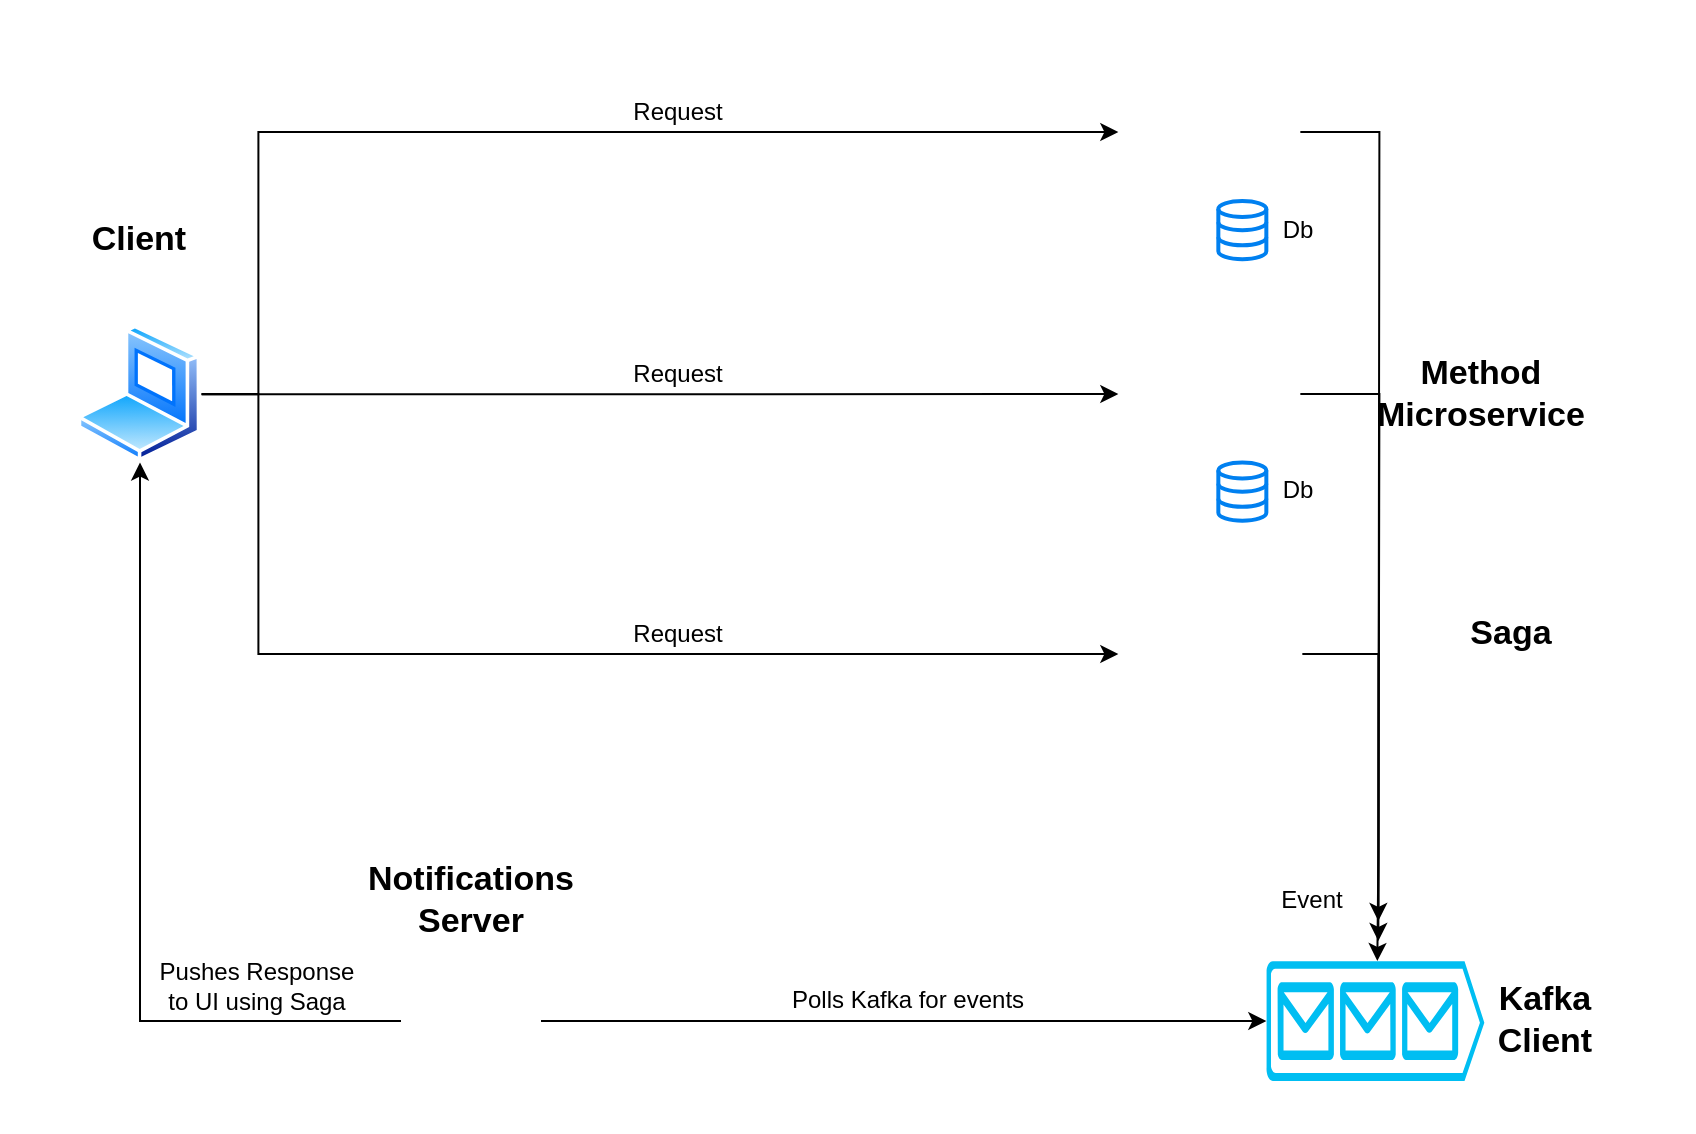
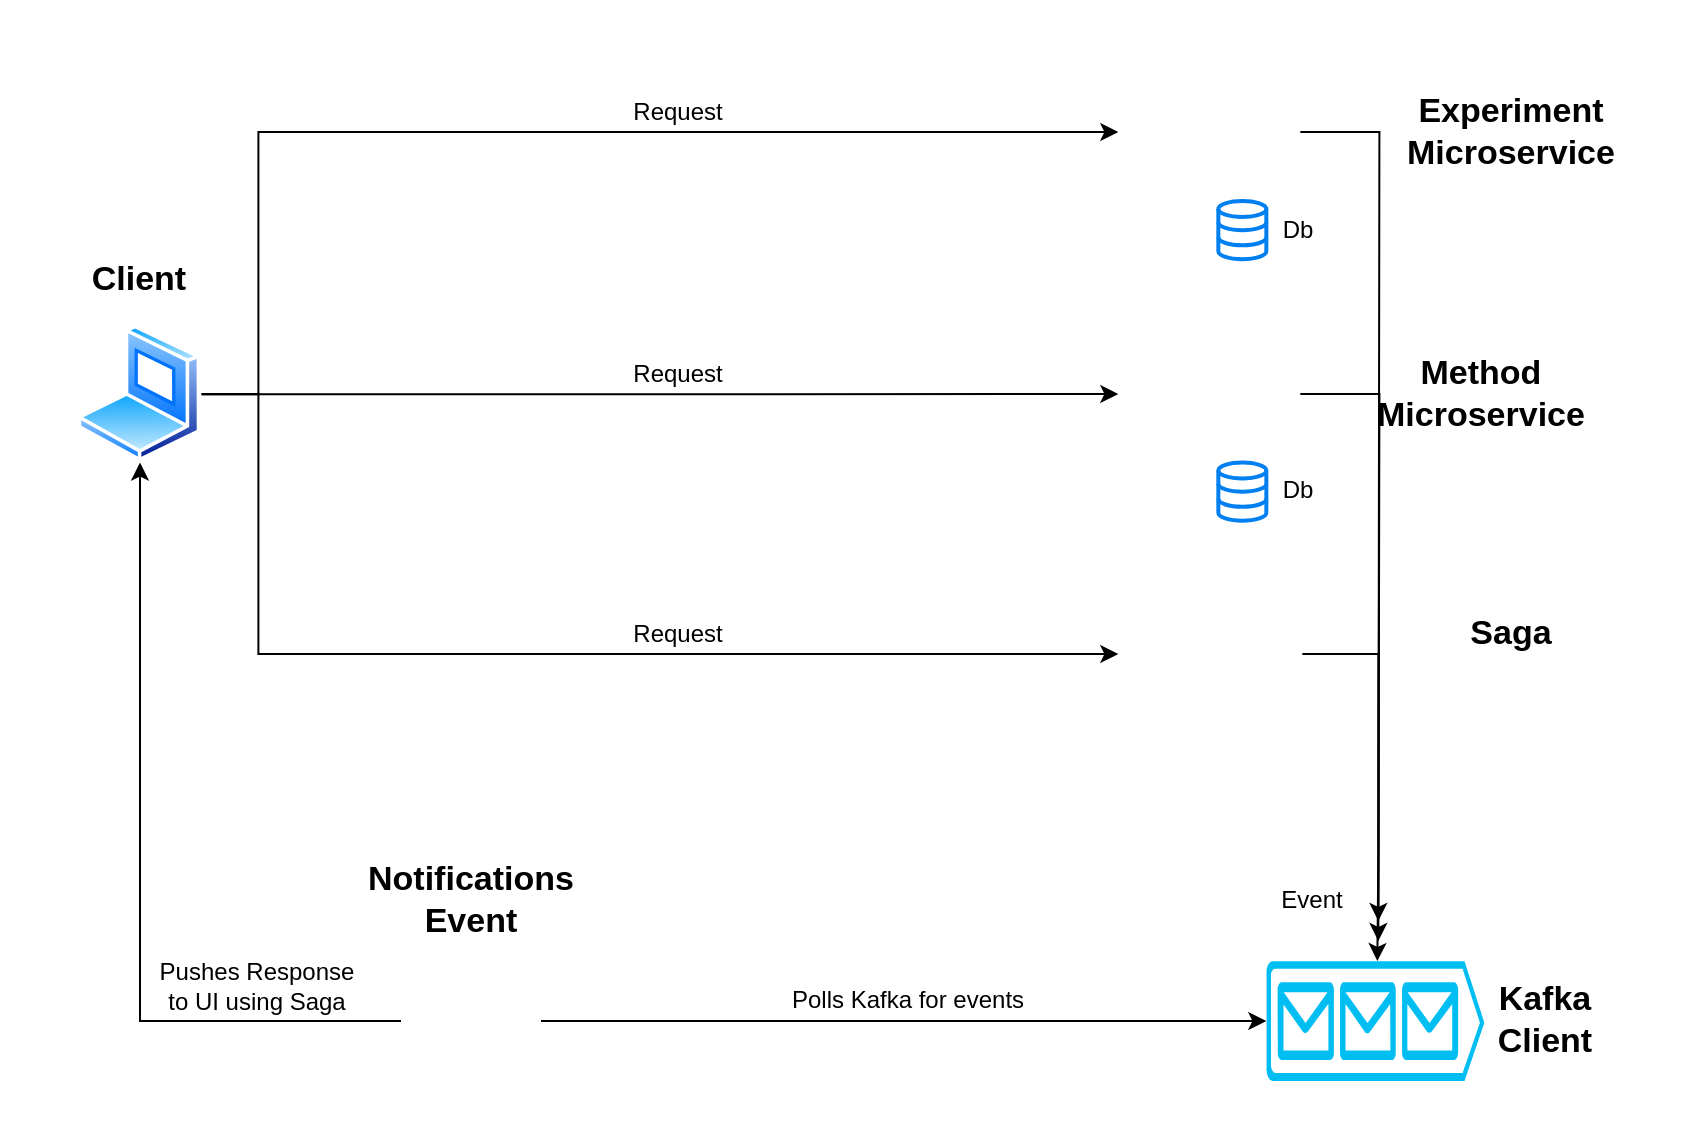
node "Experiment Microservice": added
node "Client": moved (140, 241) -> (140, 281)
node "Notifications Server": label "Notifications Server" -> "Notifications Event"
